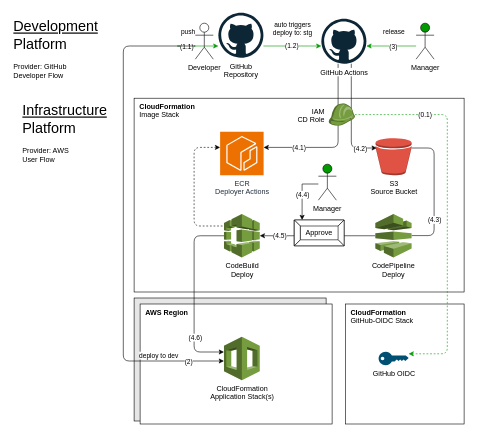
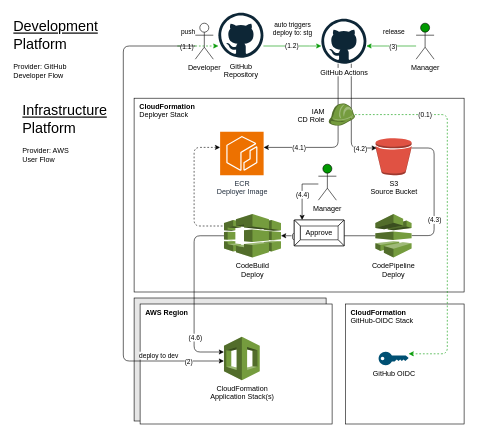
edge "Developer" -> "GitHub Repository": style solid -> dashed
node "CloudFormation Image Stack": label "CloudFormation Image Stack" -> "CloudFormation Deployer Stack"
node "ECR Deployer Actions": label "ECR Deployer Actions" -> "ECR Deployer Image"
node "CodeBuild Deploy": size 36x44 -> 57x44
